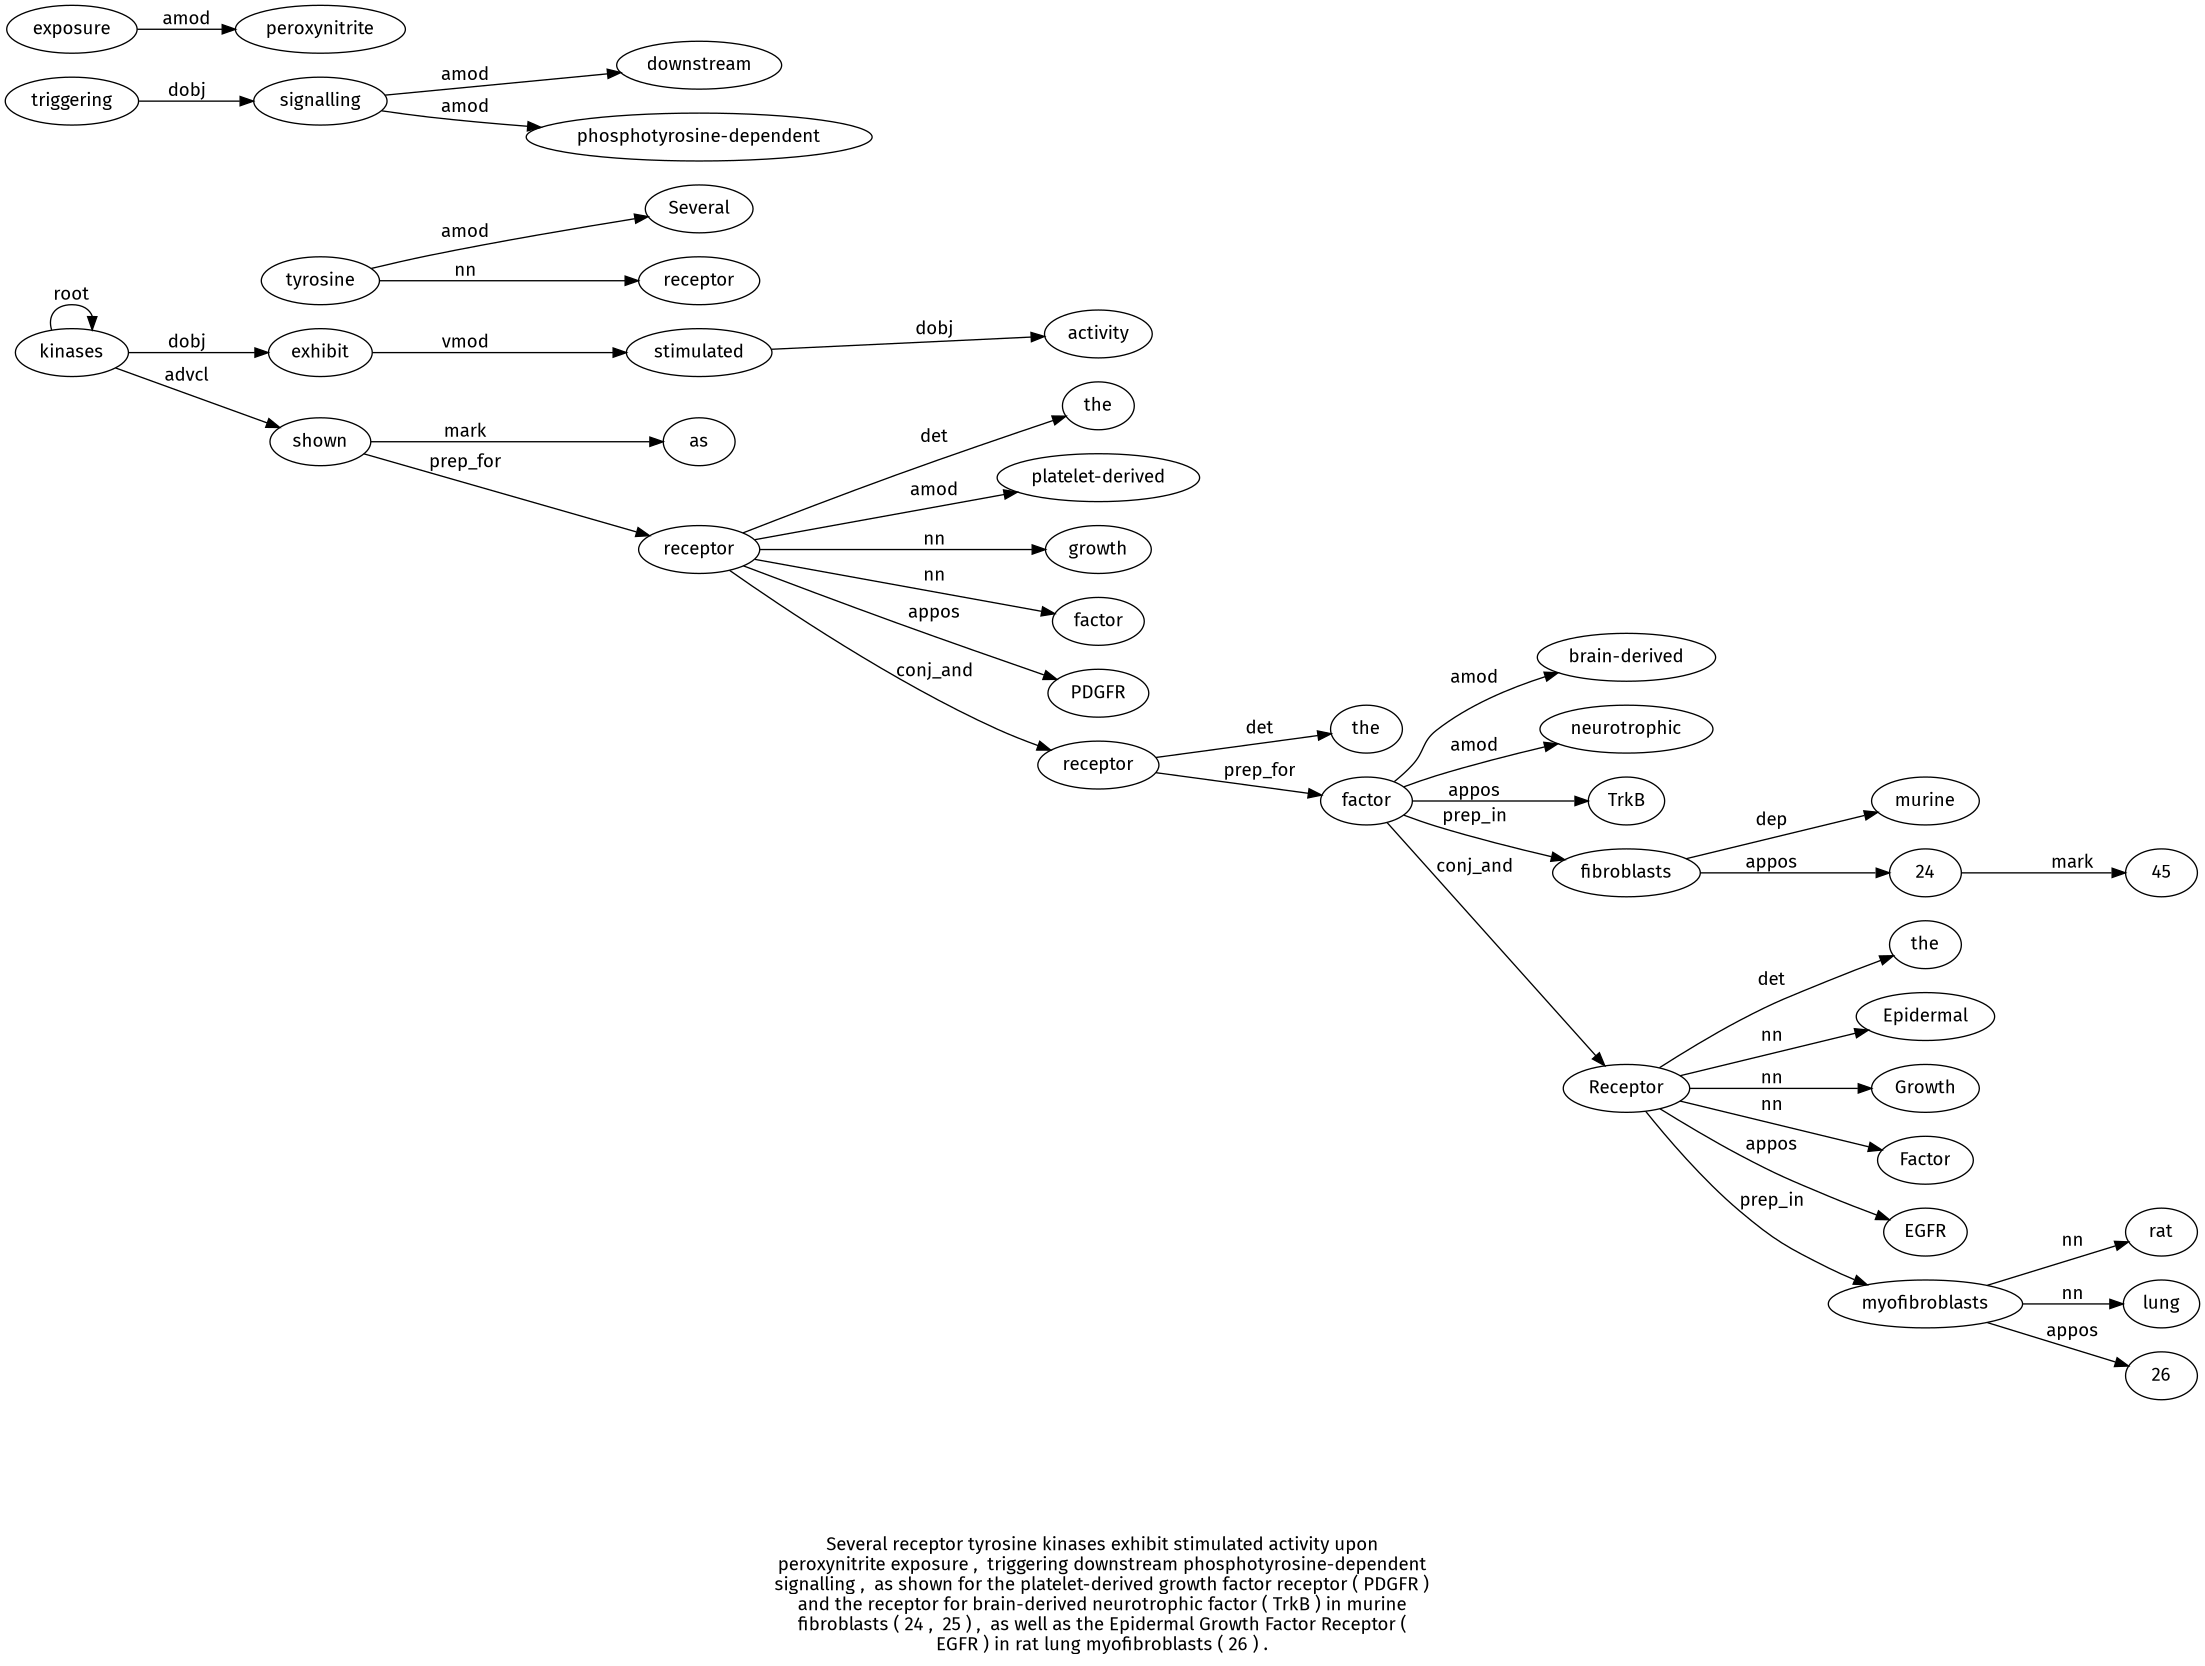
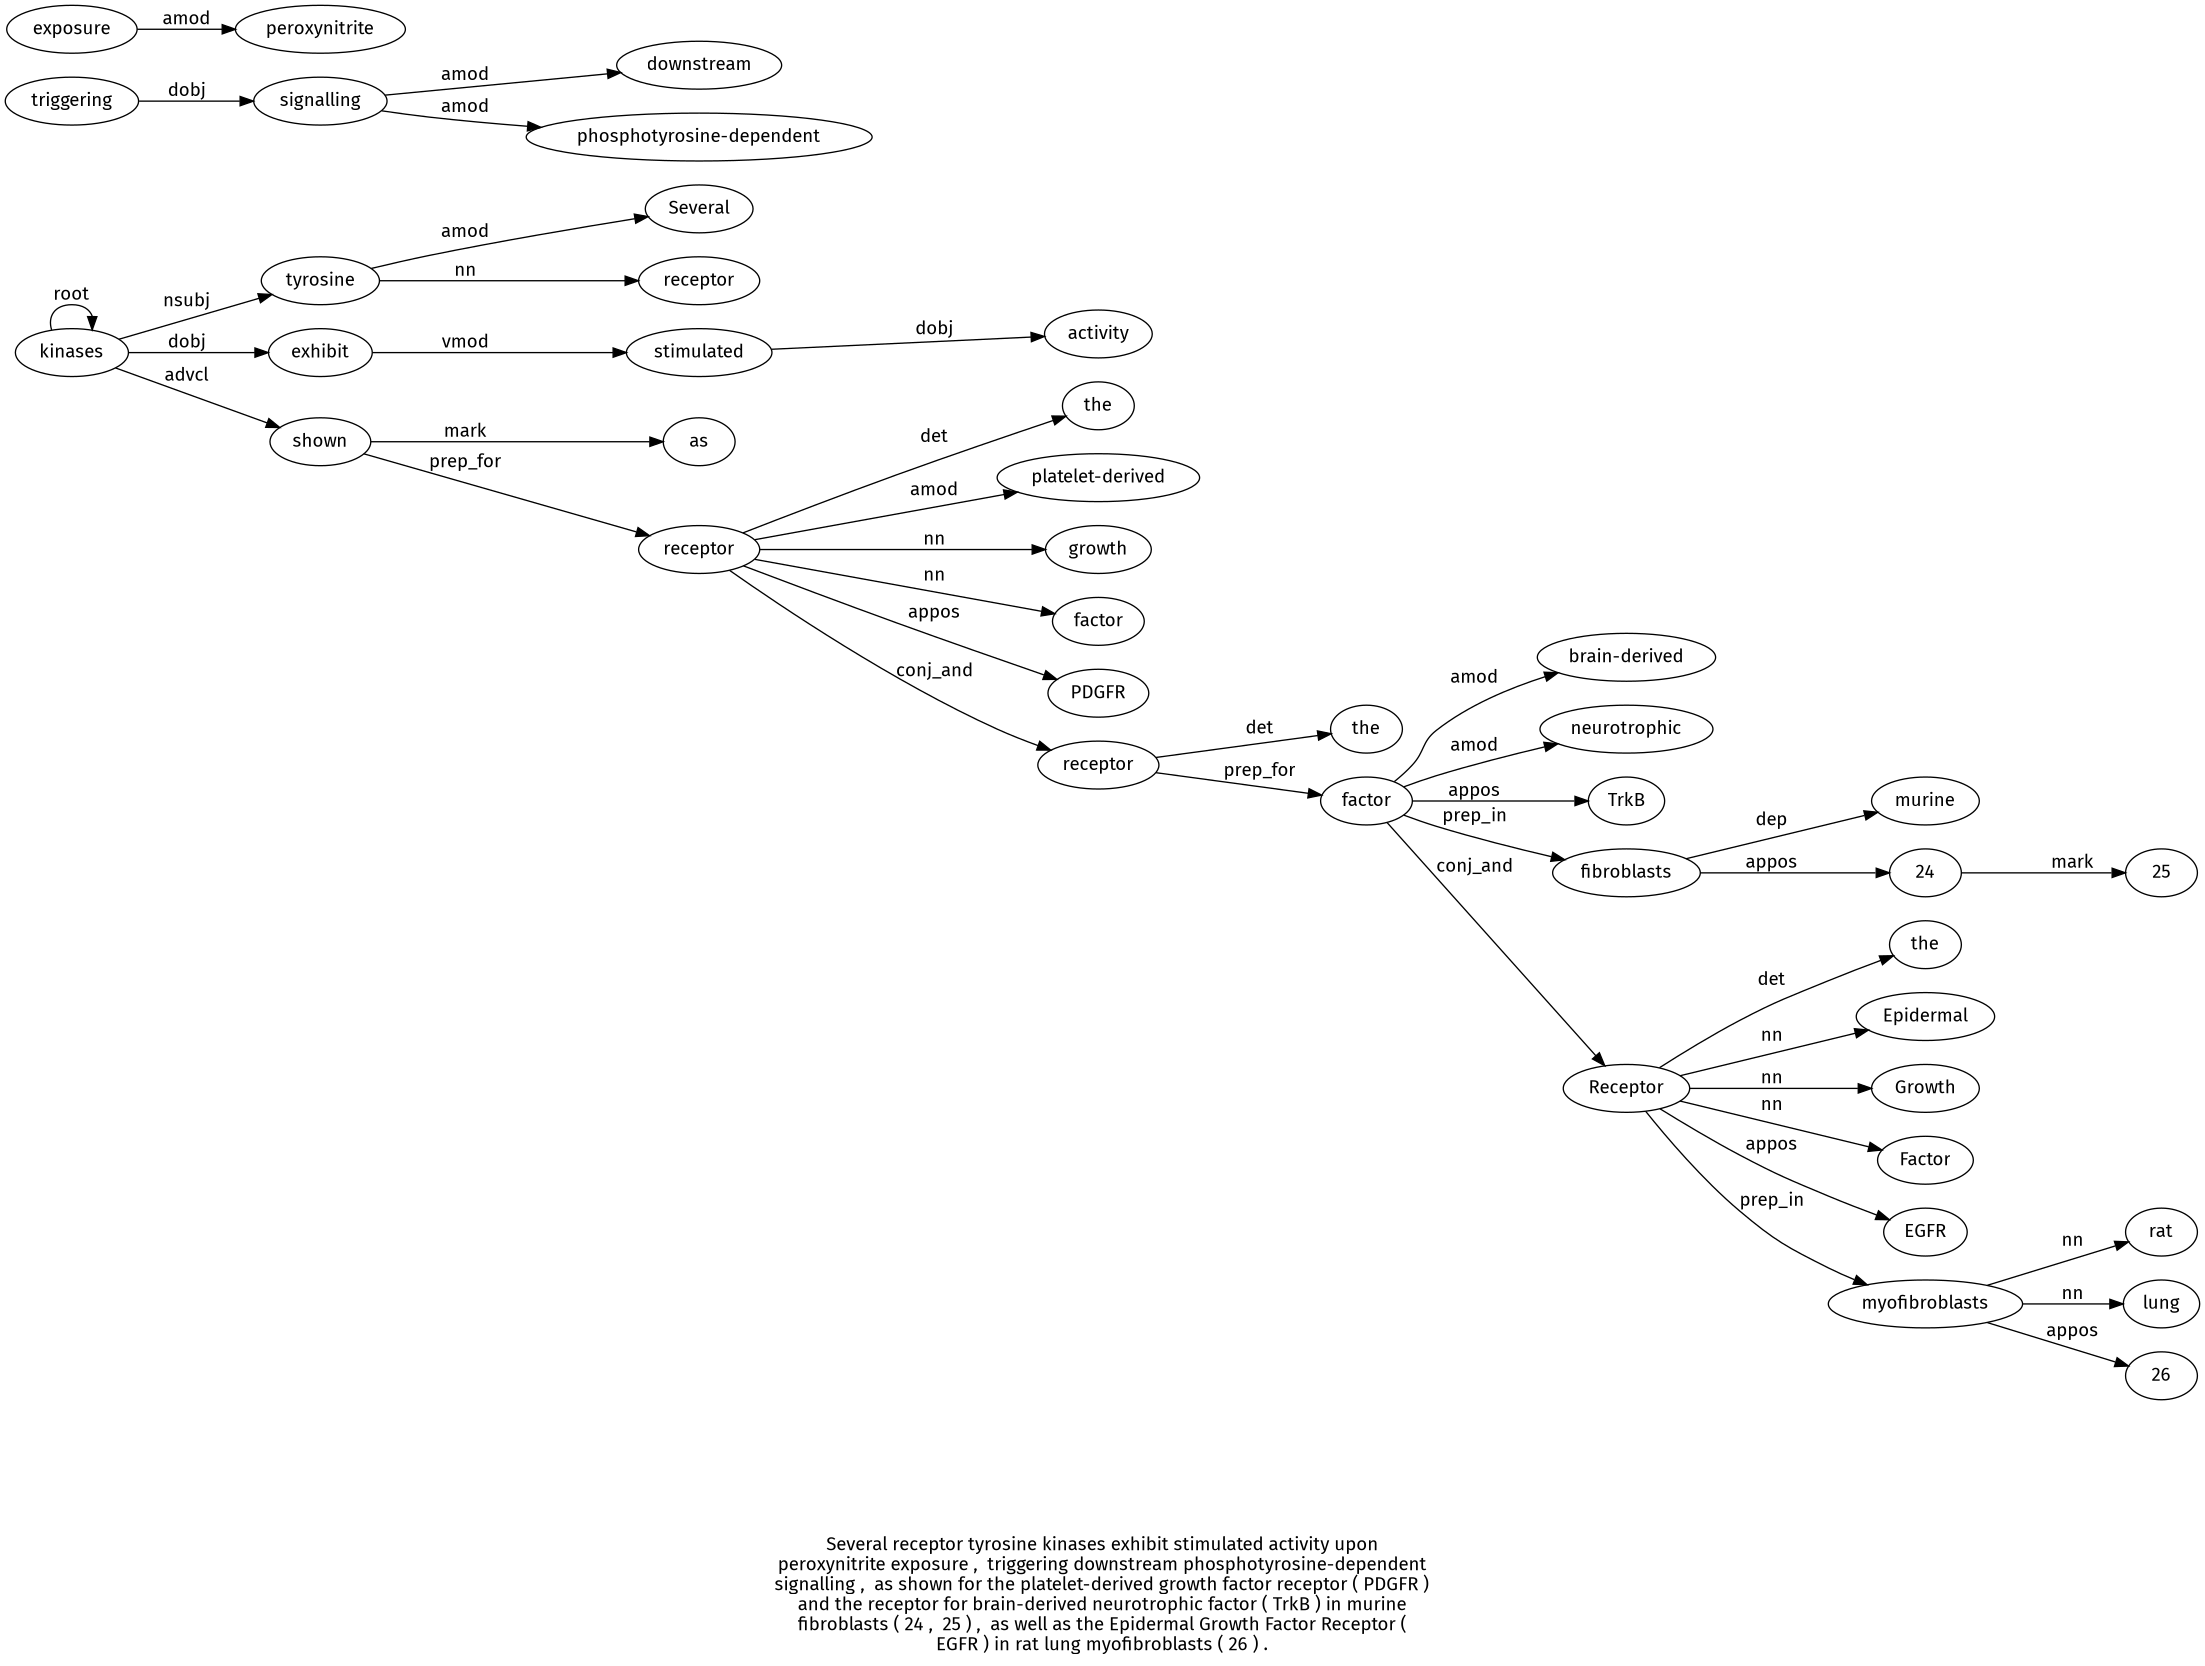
edge "kinases" -> "tyrosine": added, label "nsubj"
node "45": label "45" -> "25"
